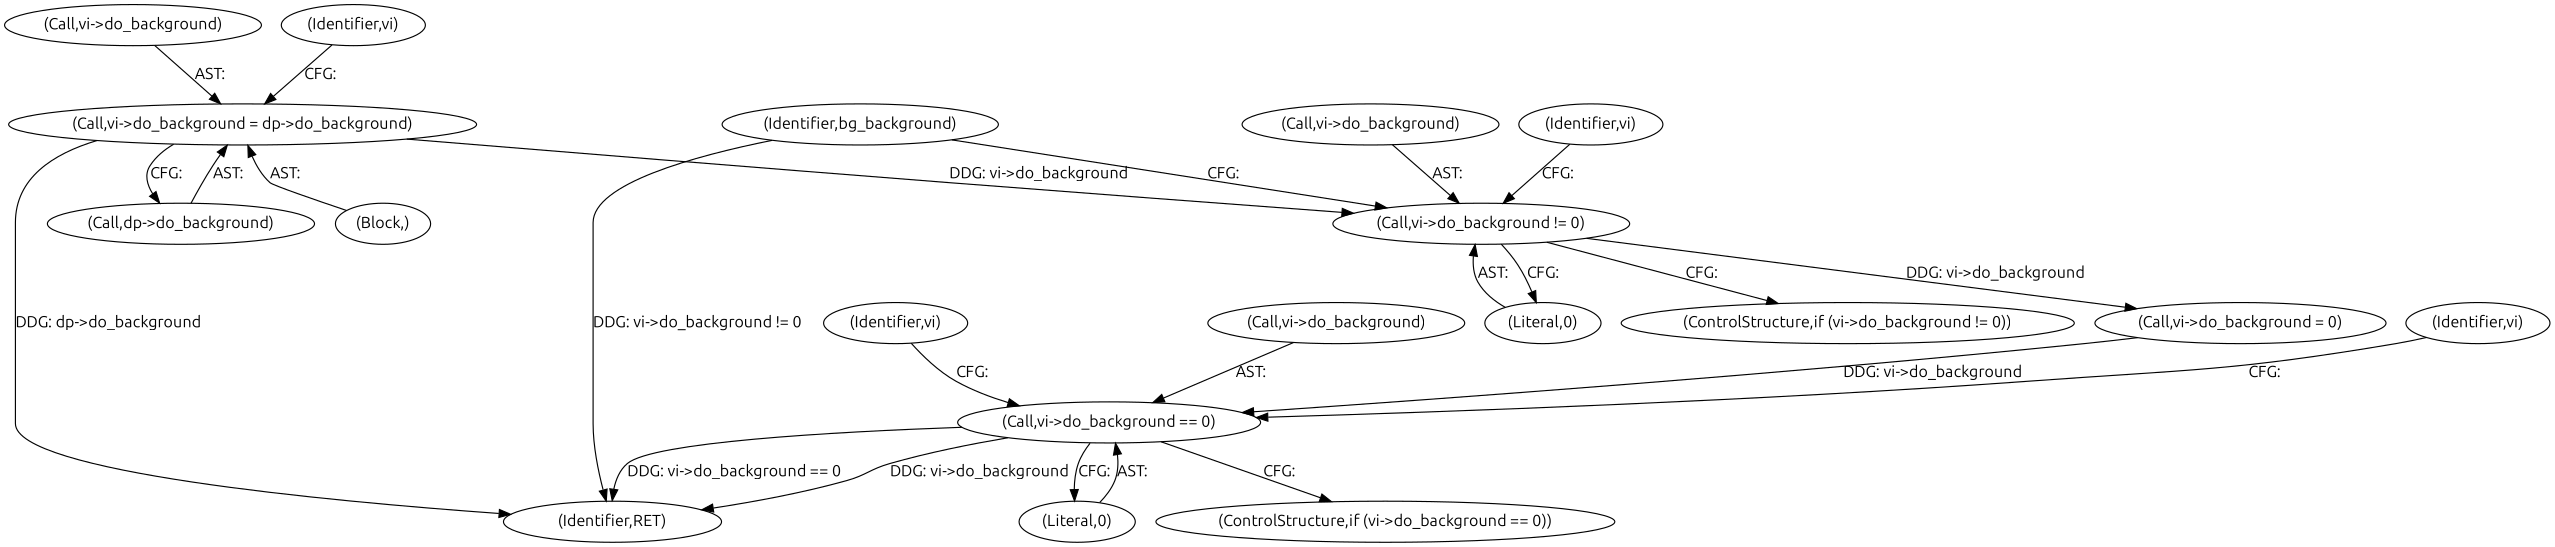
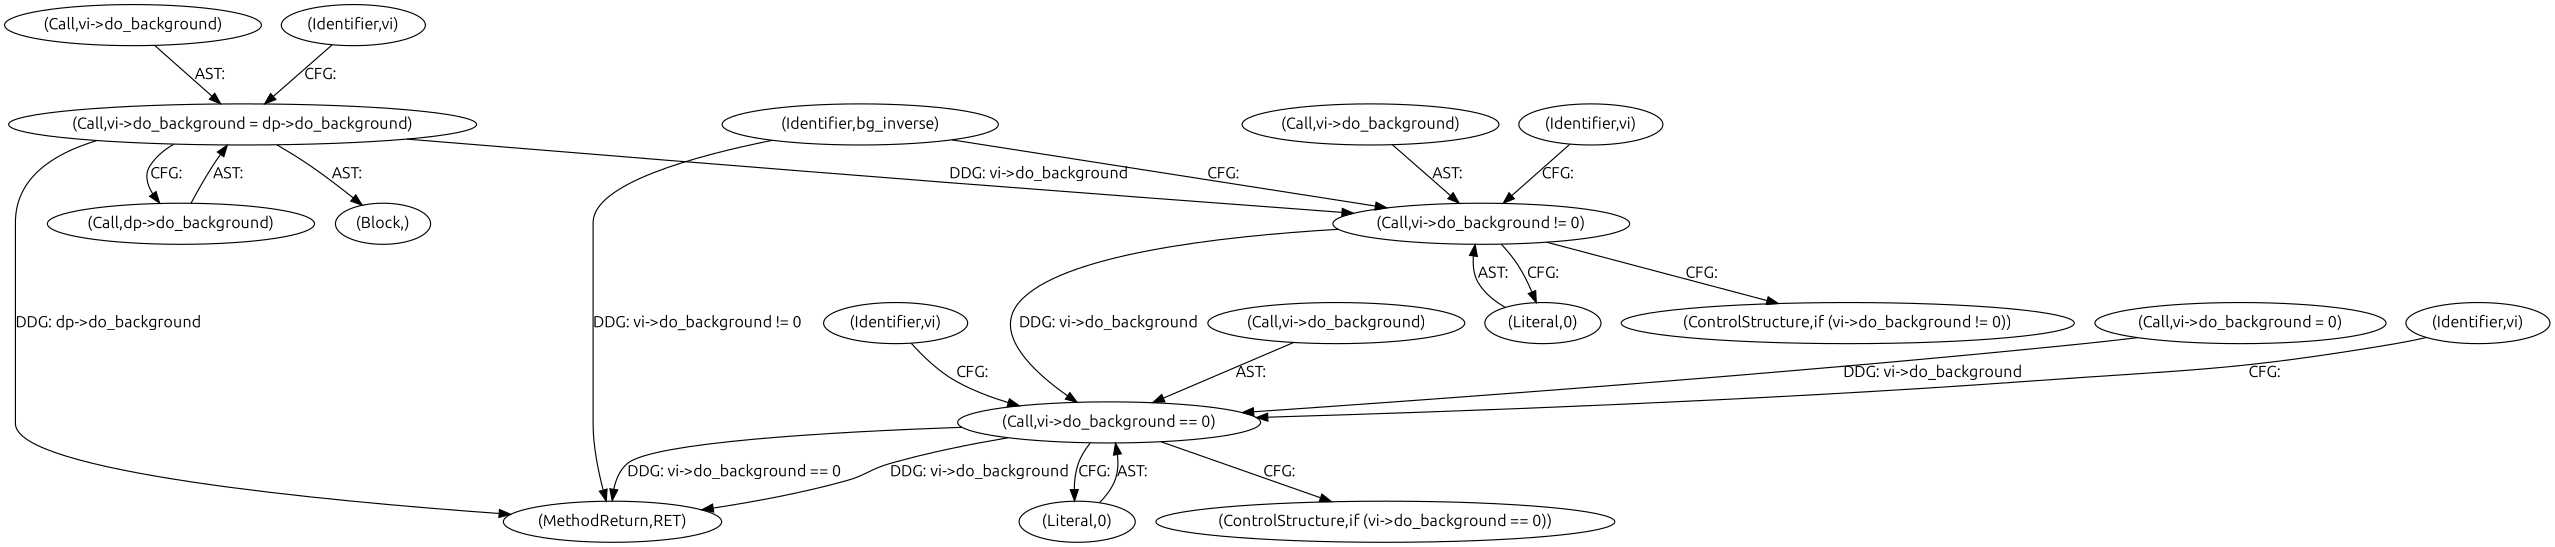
node "(Identifier,bg_background)": label "(Identifier,bg_background)" -> "(Identifier,bg_inverse)"
edge "(Block,)" -> "(Call,vi->do_background = dp->do_background)": reversed
edge "(Call,vi->do_background != 0)" -> "(Call,vi->do_background = 0)": now "(Call,vi->do_background != 0)" -> "(Call,vi->do_background == 0)"
node "(Identifier,RET)": label "(Identifier,RET)" -> "(MethodReturn,RET)"
